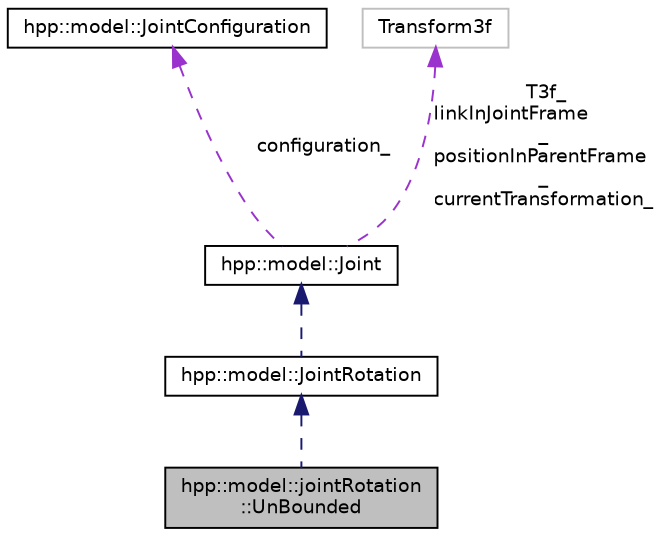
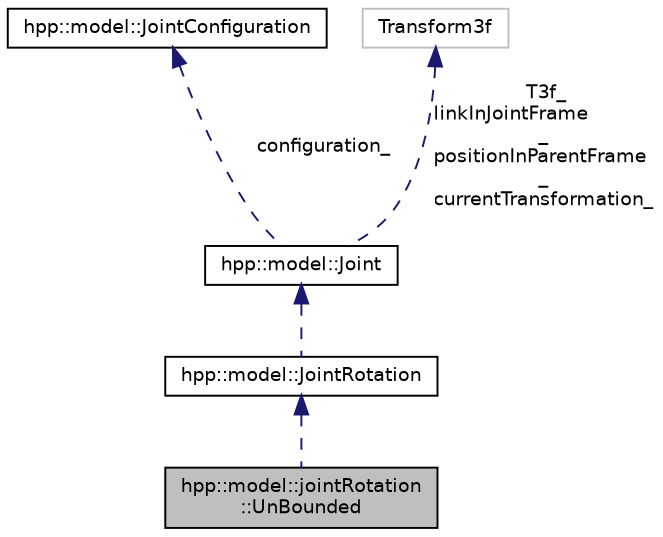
edge "hpp::model::Joint" -> "hpp::model::JointConfiguration": color darkorchid3 -> midnightblue
edge "hpp::model::Joint" -> "Transform3f": color darkorchid3 -> midnightblue
